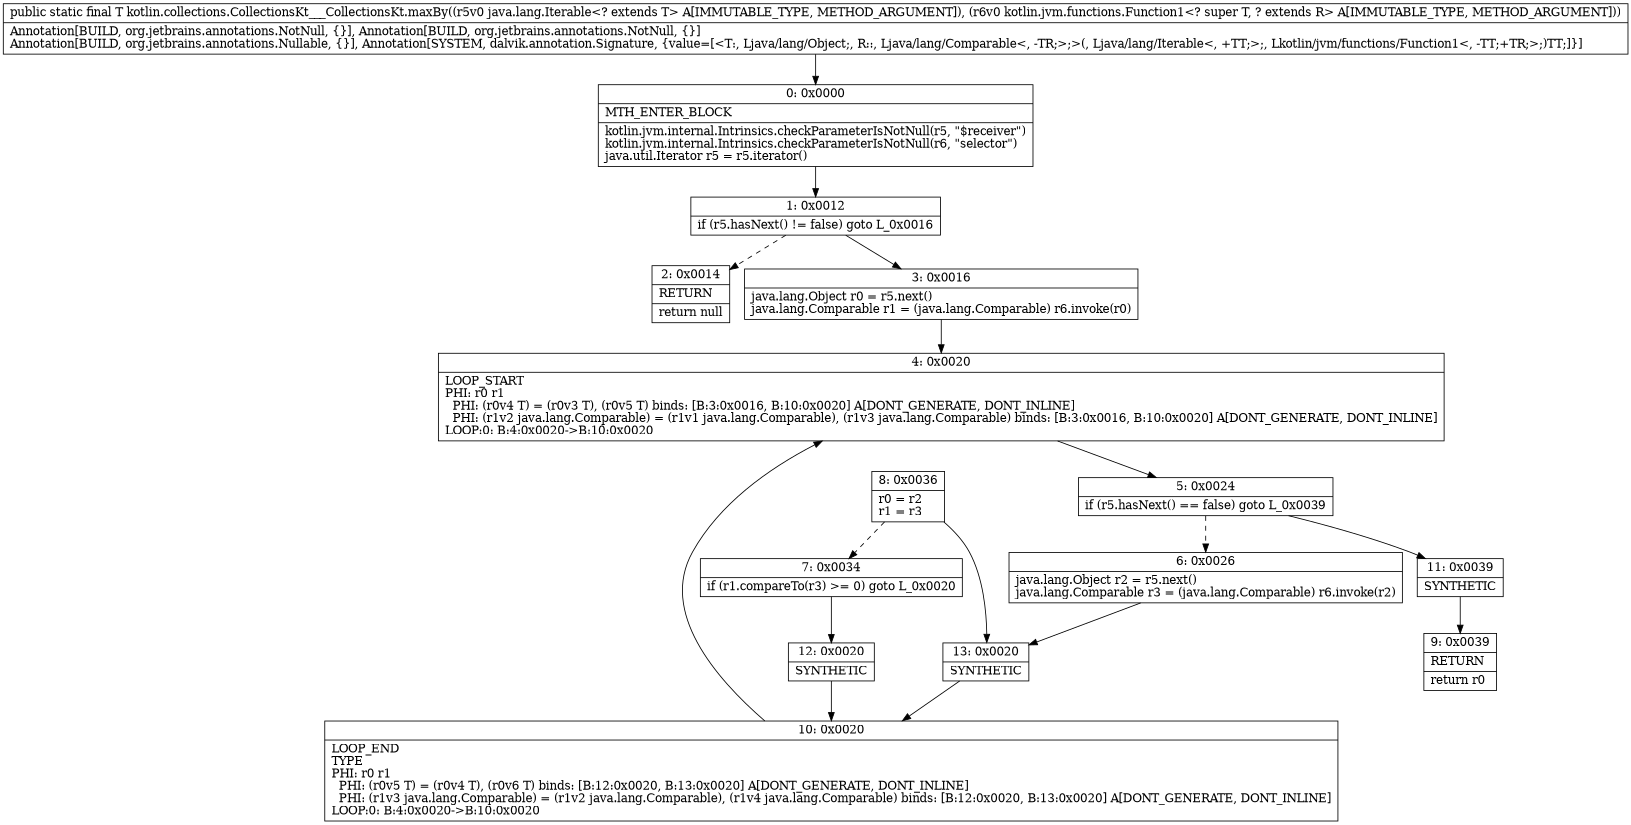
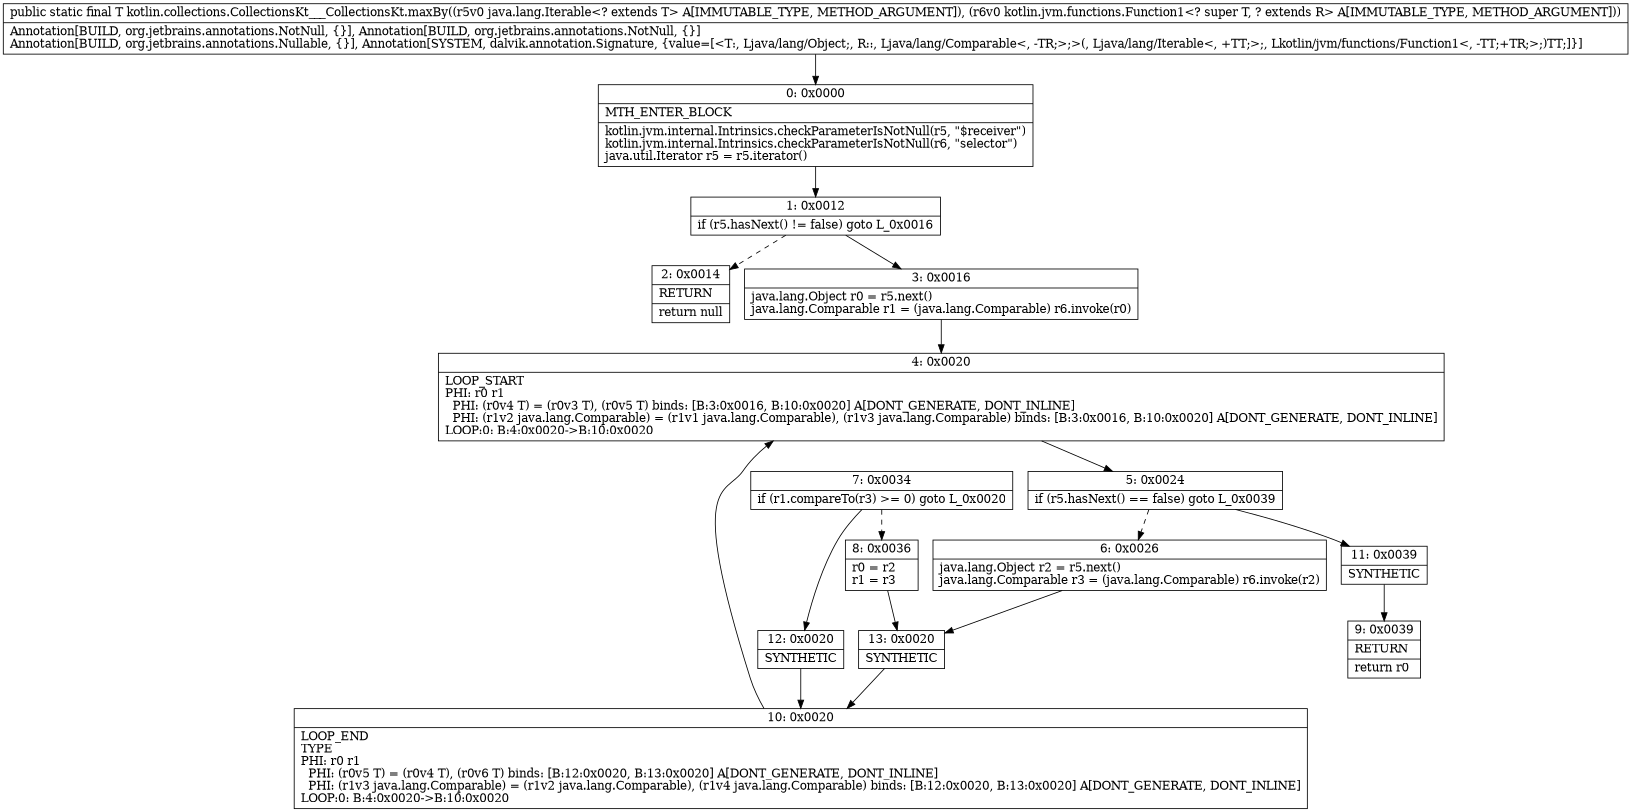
edge "8: 0x0036" -> "7: 0x0034": reversed
